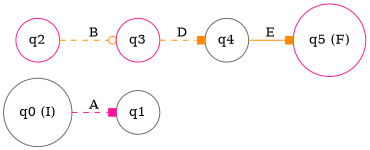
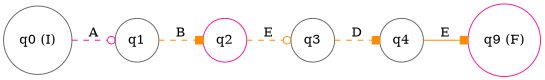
edge "q2" -> "q3": label "B" -> "E"
node "q3": color deeppink -> gray40
edge "q1" -> "q2": added, label "B"
node "q5 (F)": label "q5 (F)" -> "q9 (F)"
edge "q0 (I)" -> "q1": arrowhead box -> odot
